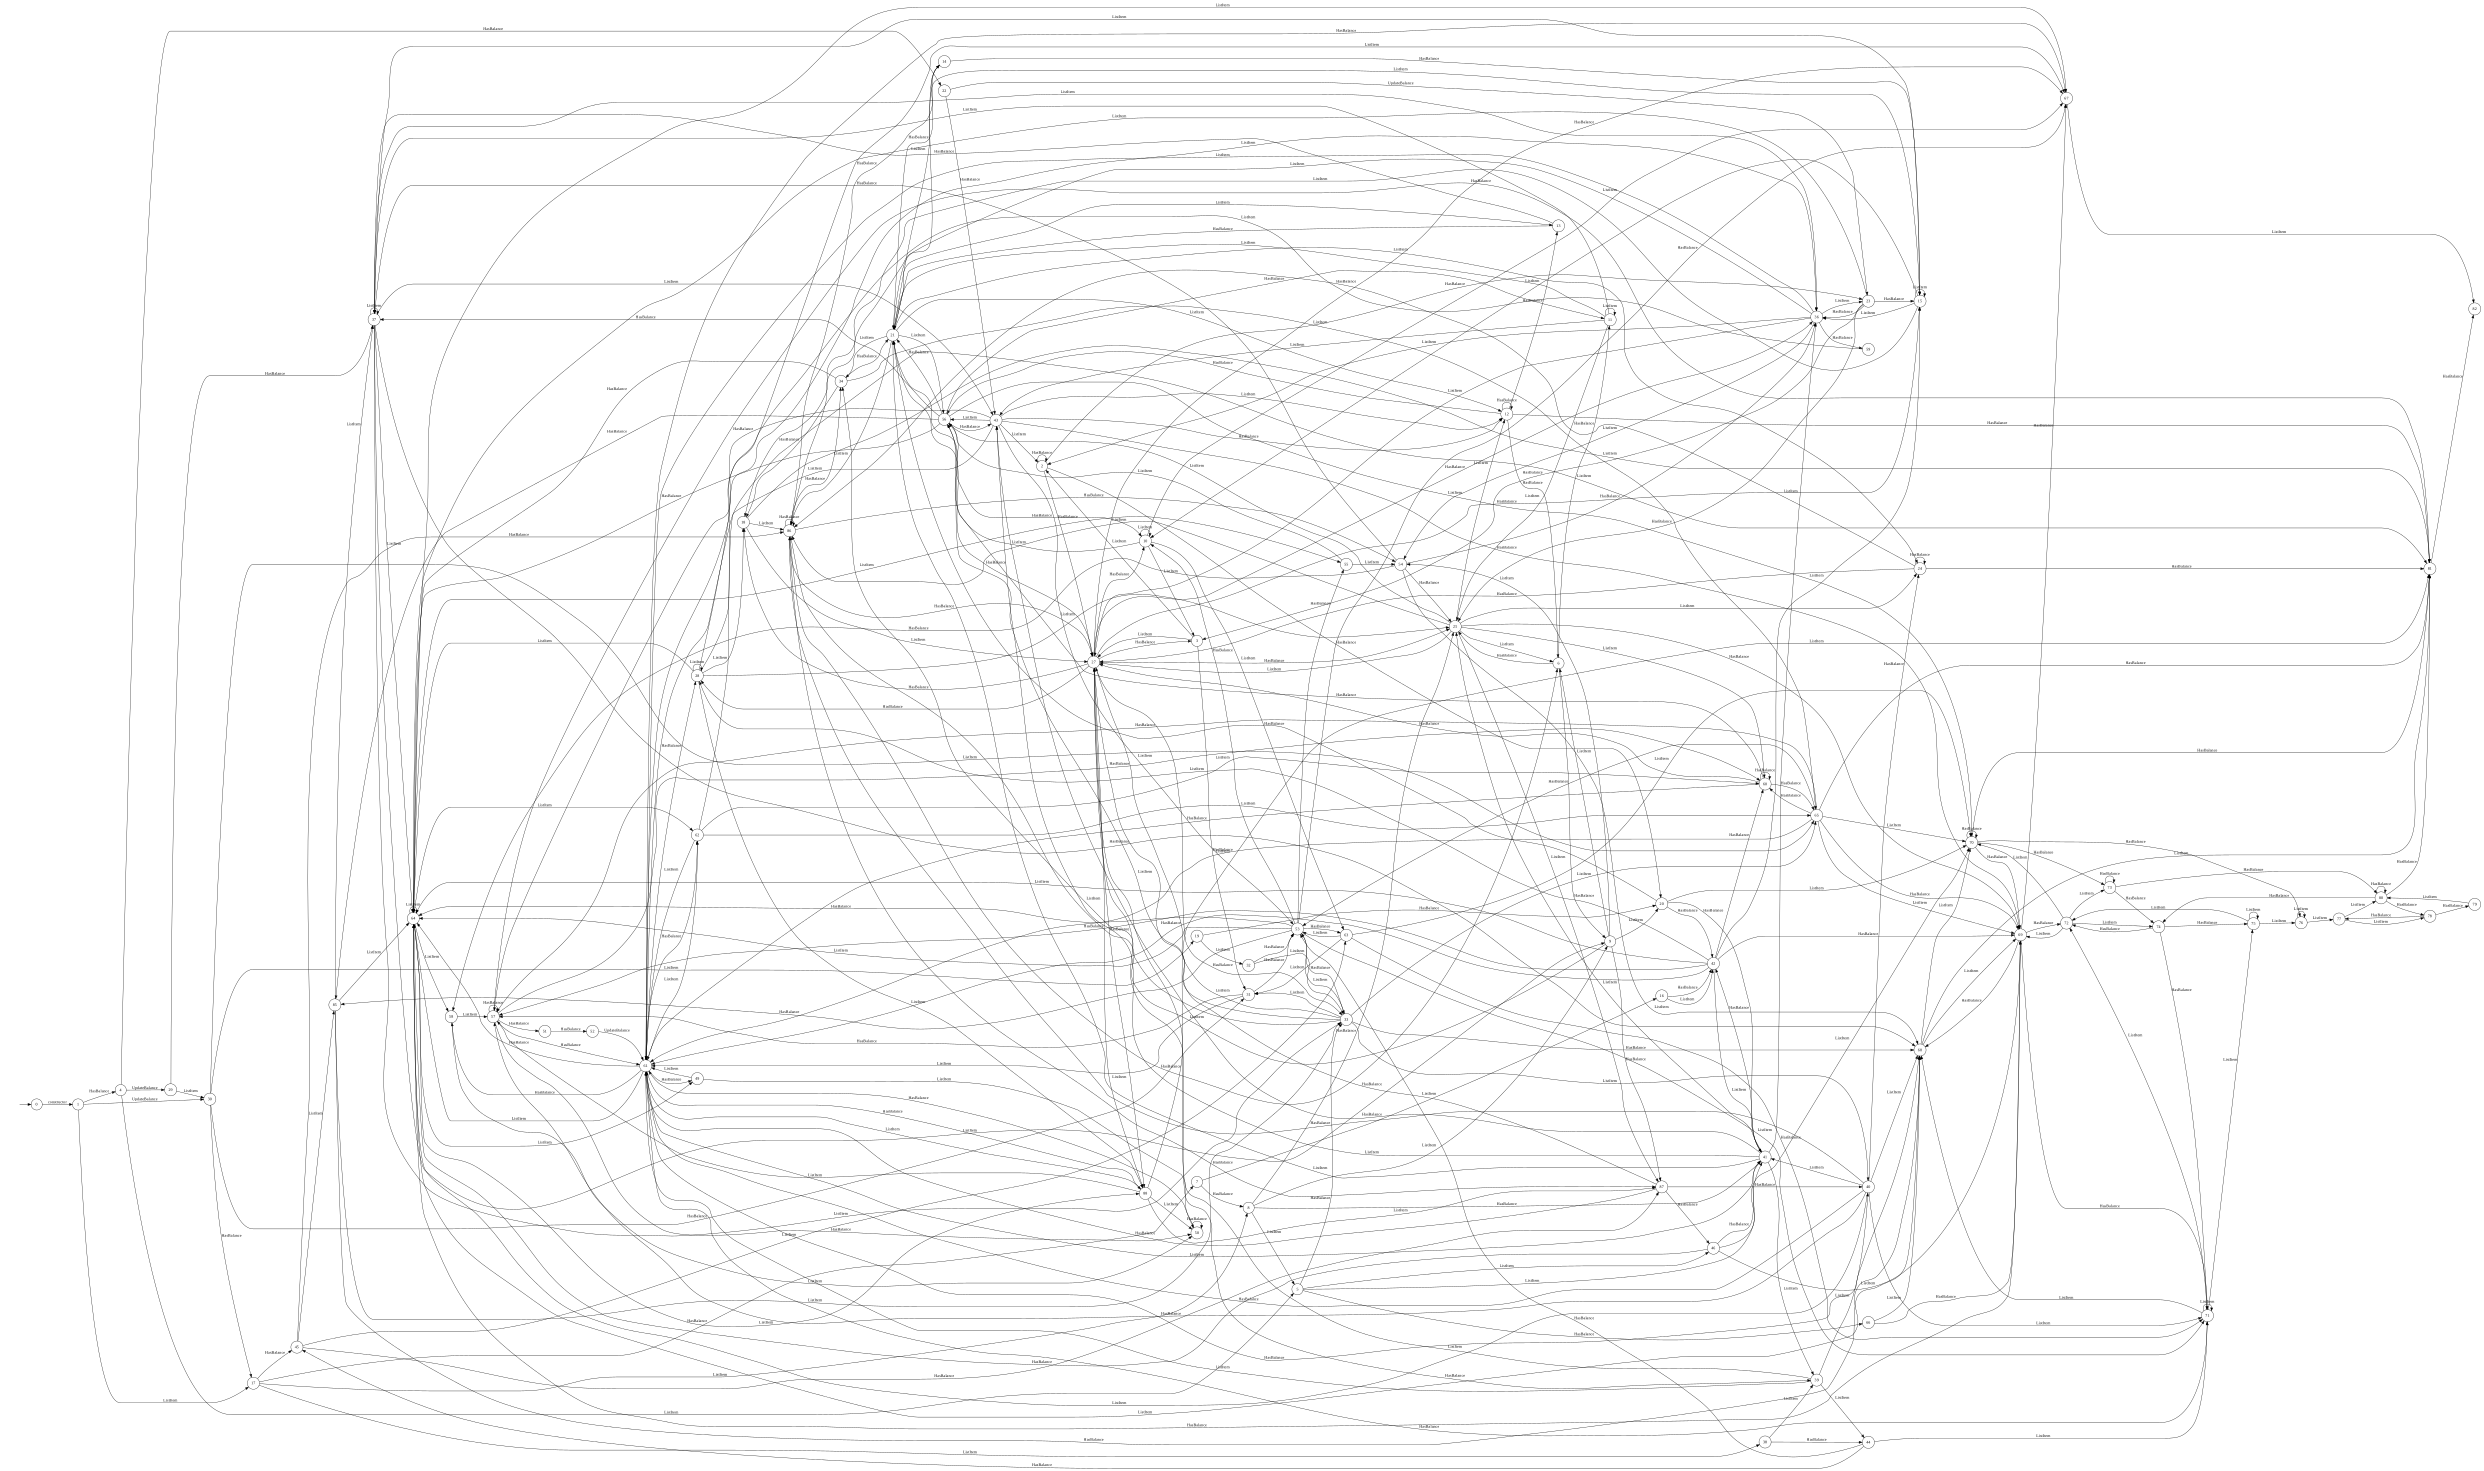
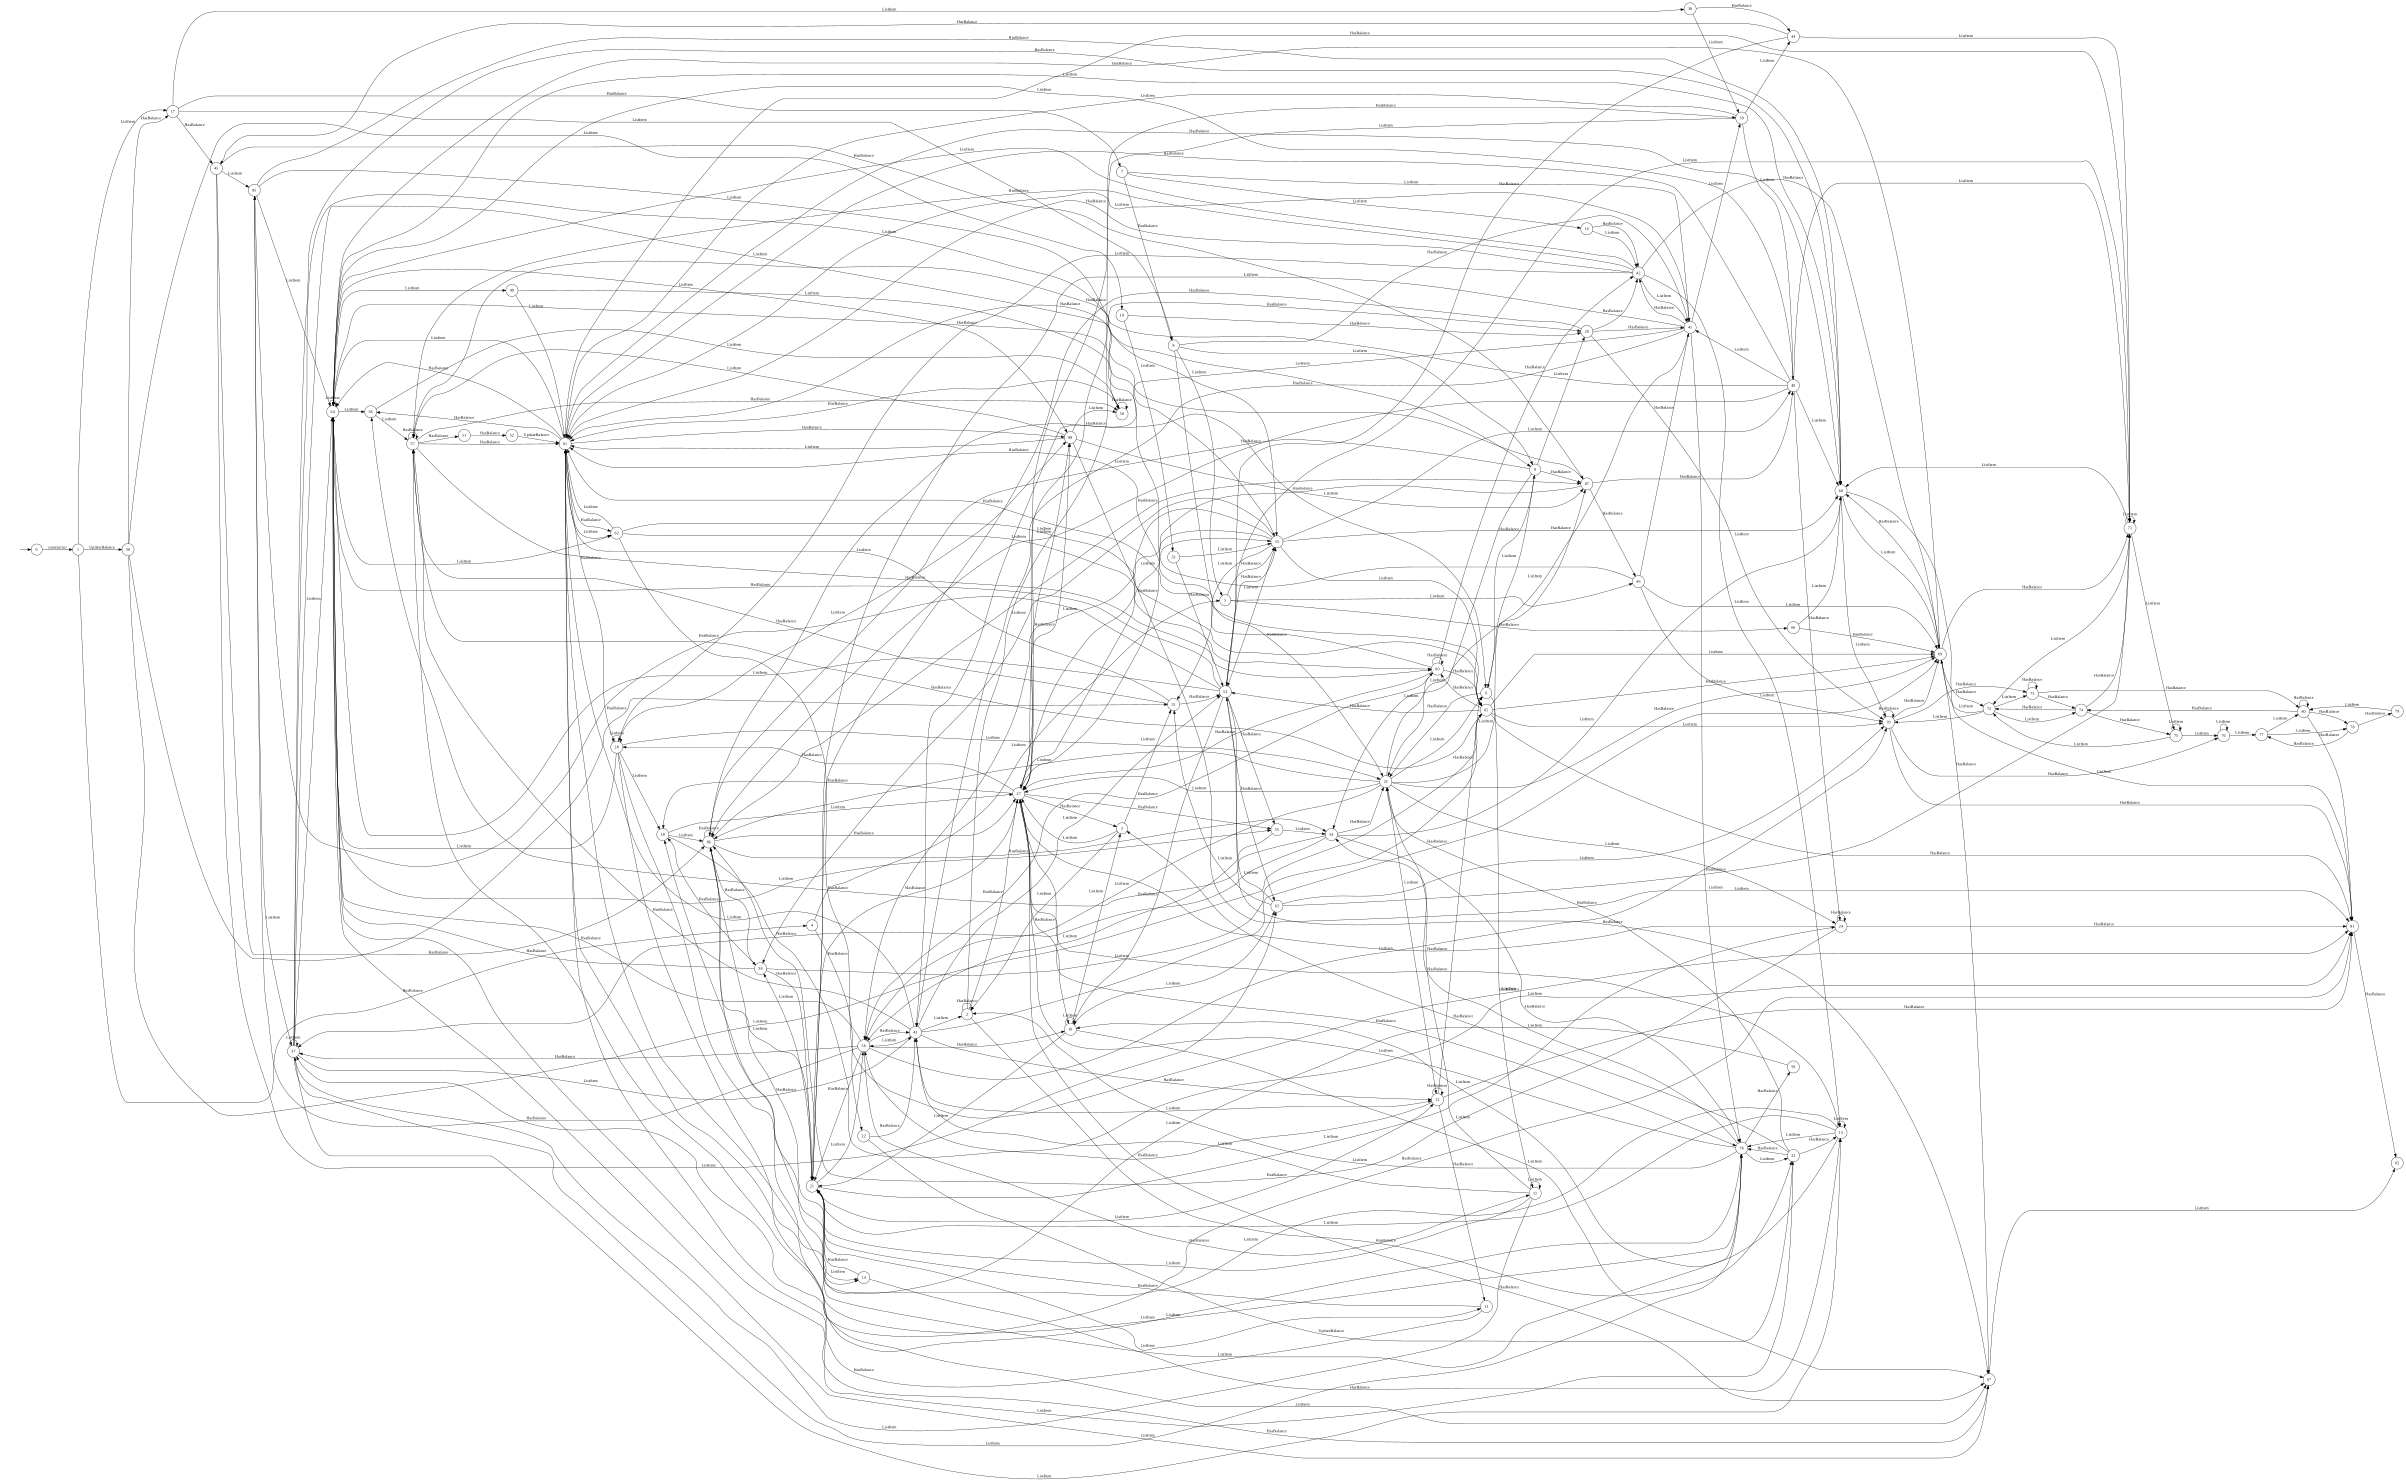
edge "27" -> "25": now "27" -> "55"
edge "42" -> "60": reversed
edge "61" -> "49": removed, label "HasBalance"
node "29": removed
edge "5" -> "41": now "7" -> "41"
